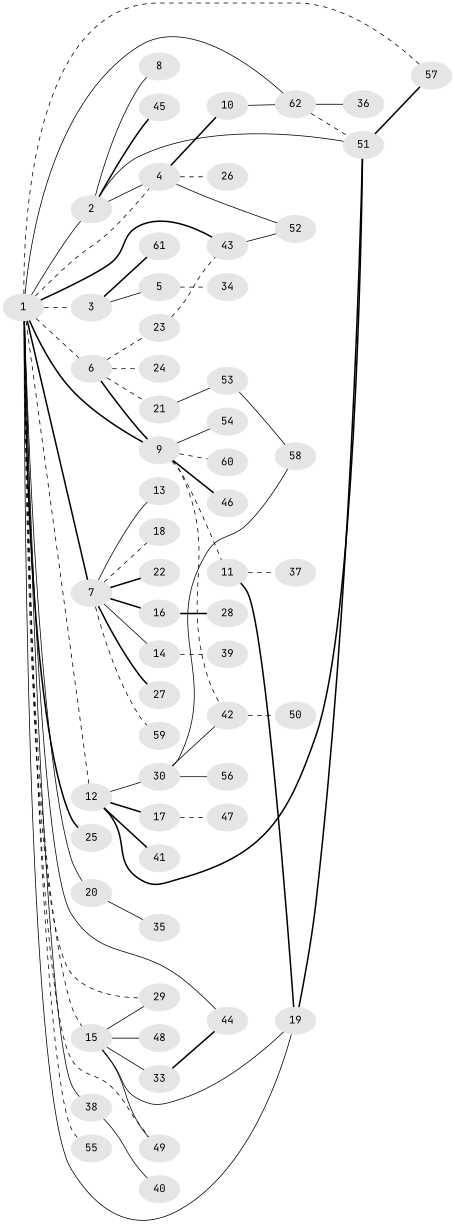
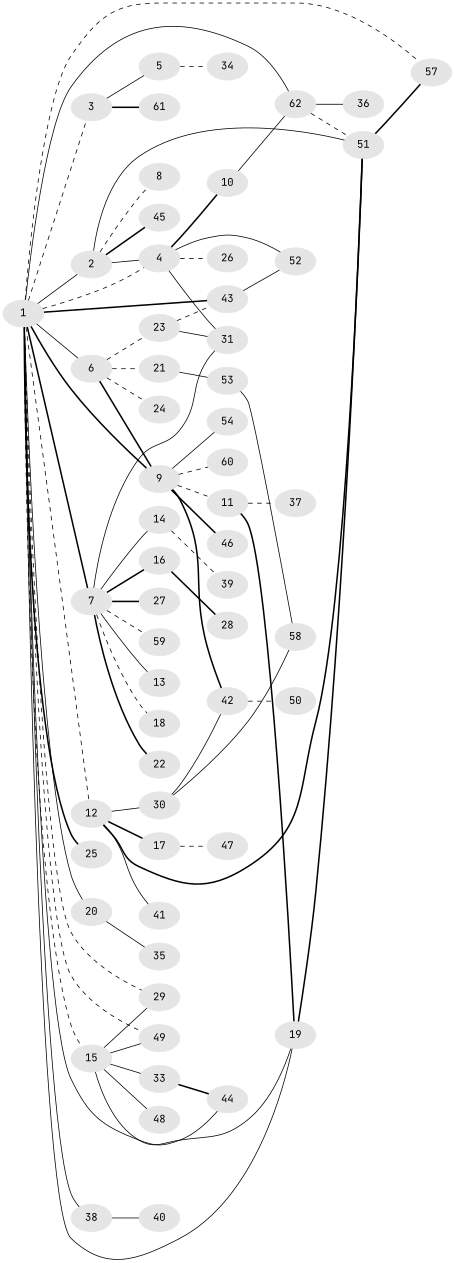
edge "8" -- "2": style solid -> dashed
edge "1" -- "6": style dashed -> solid
node "31": added
edge "9" -- "42": style dashed -> bold
node "56": removed
edge "12" -- "41": style bold -> solid
node "55": removed
